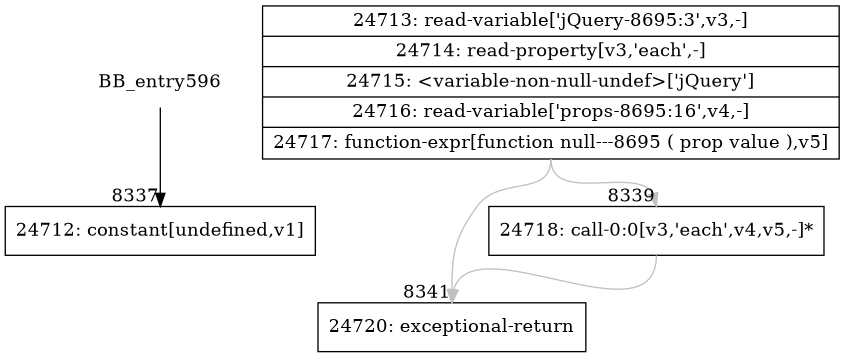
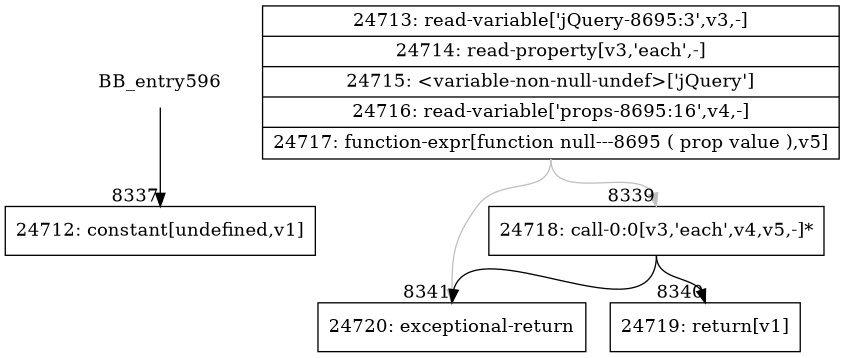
edge "24718: call-0:0[v3,'each',v4,v5,-]*" -> "24720: exceptional-return": color gray -> black
node "24719: return[v1]": added
